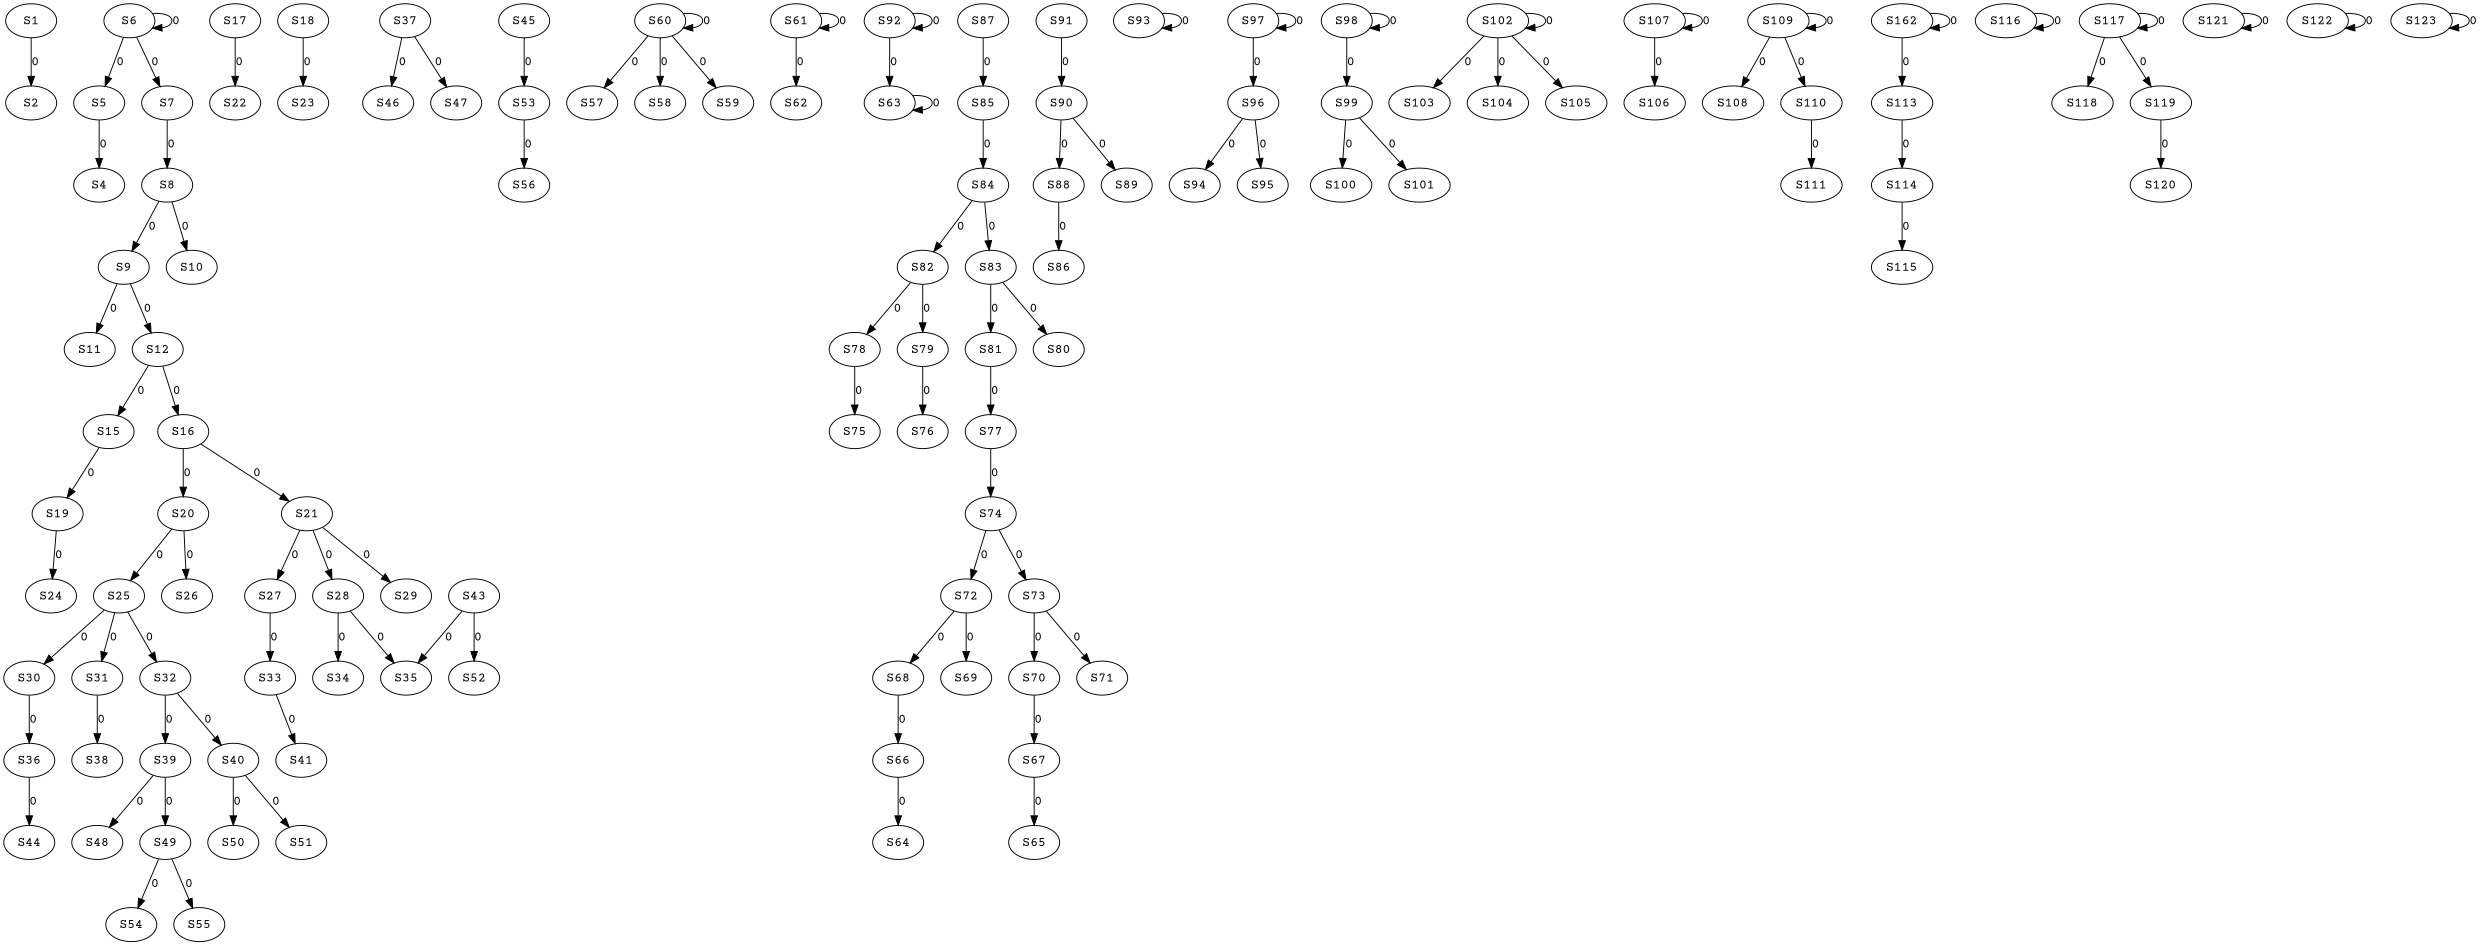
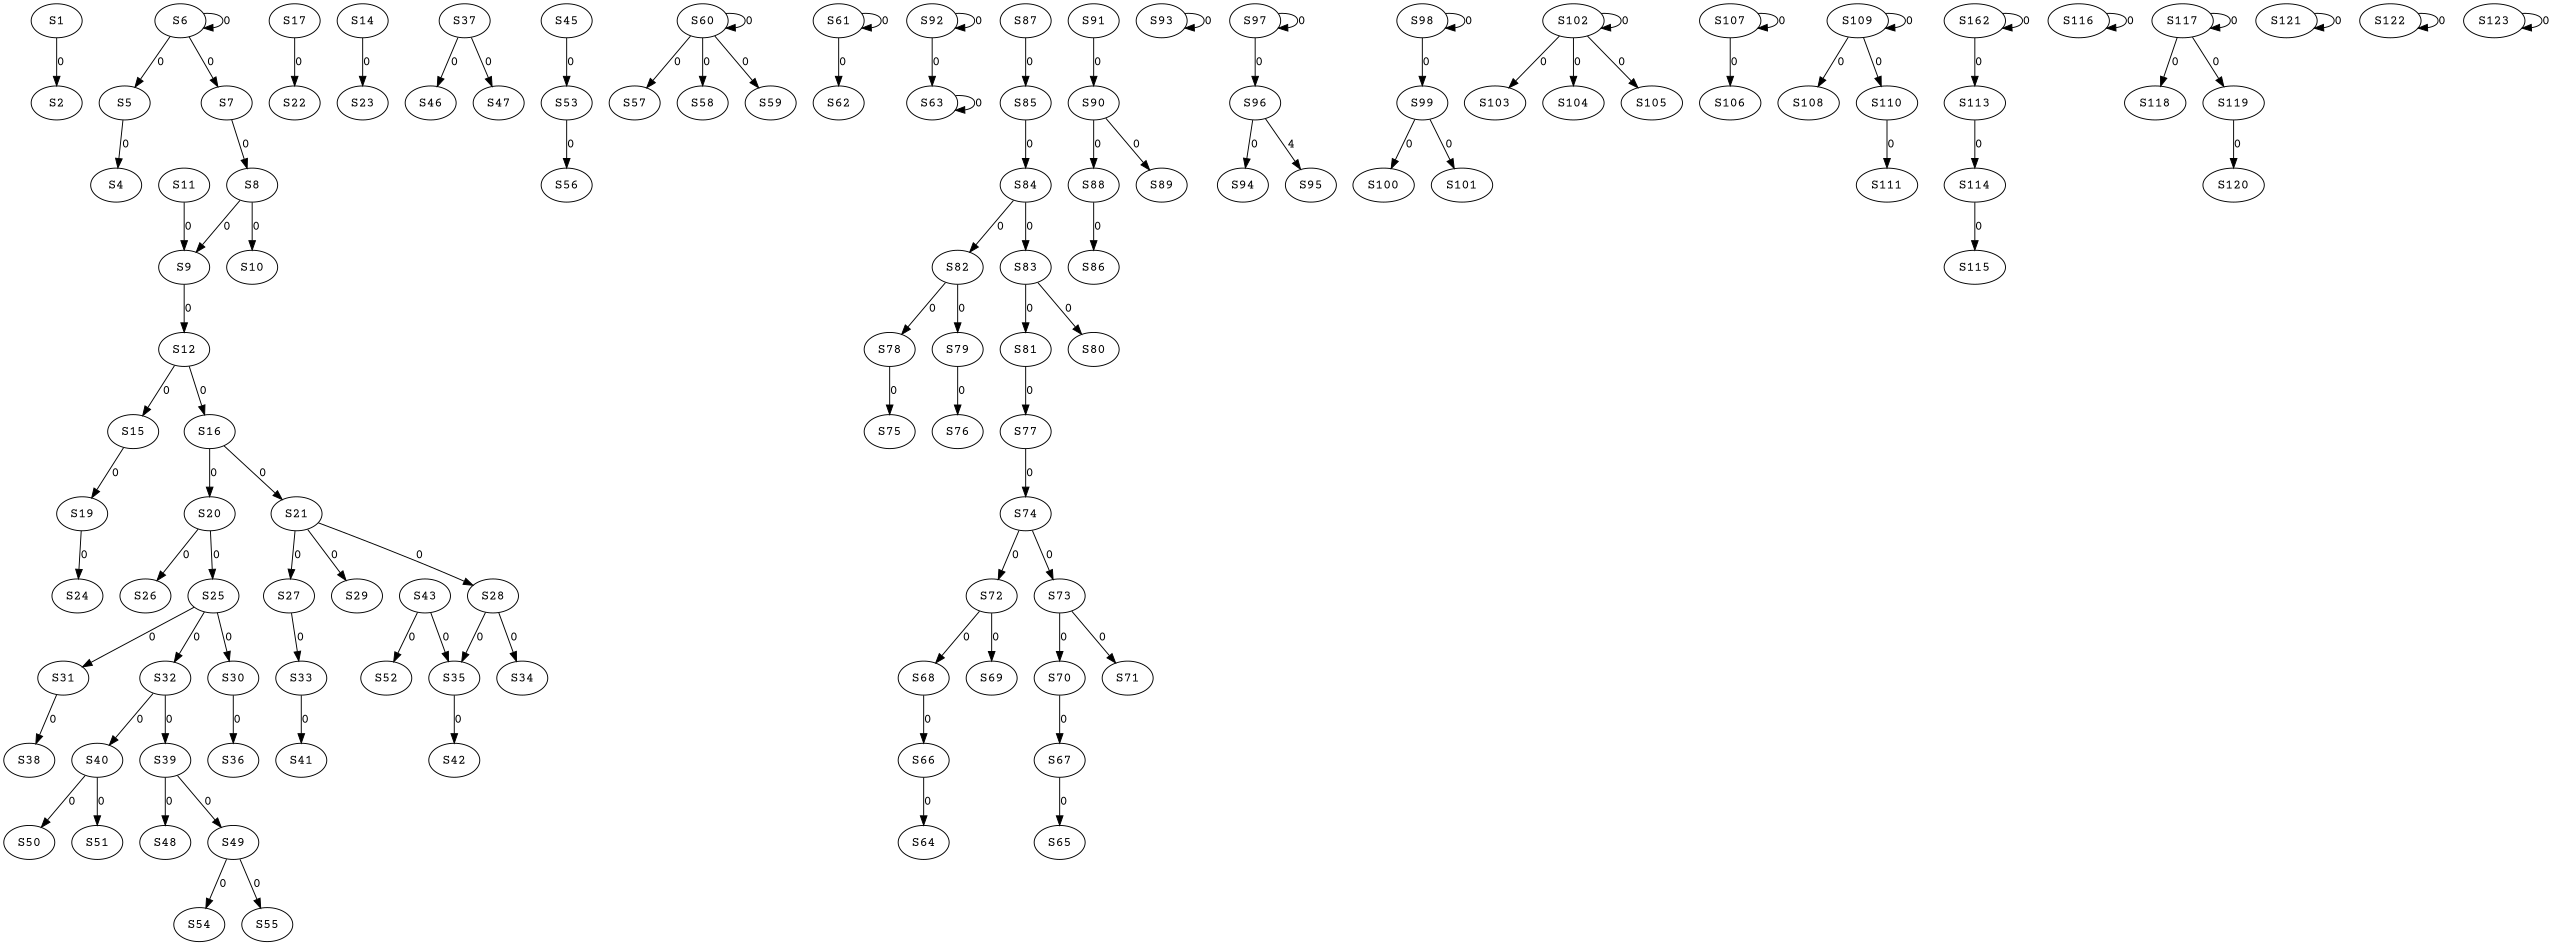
node "S18": label "S18" -> "S14"
edge "S96" -> "S95": label "0" -> "4"
edge "S9" -> "S11": reversed
node "S42": added
node "S44": removed
